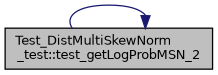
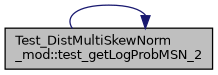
node "Test_DistMultiSkewNorm _test::test_getLogProbMSN_2": label "Test_DistMultiSkewNorm _test::test_getLogProbMSN_2" -> "Test_DistMultiSkewNorm _mod::test_getLogProbMSN_2"
